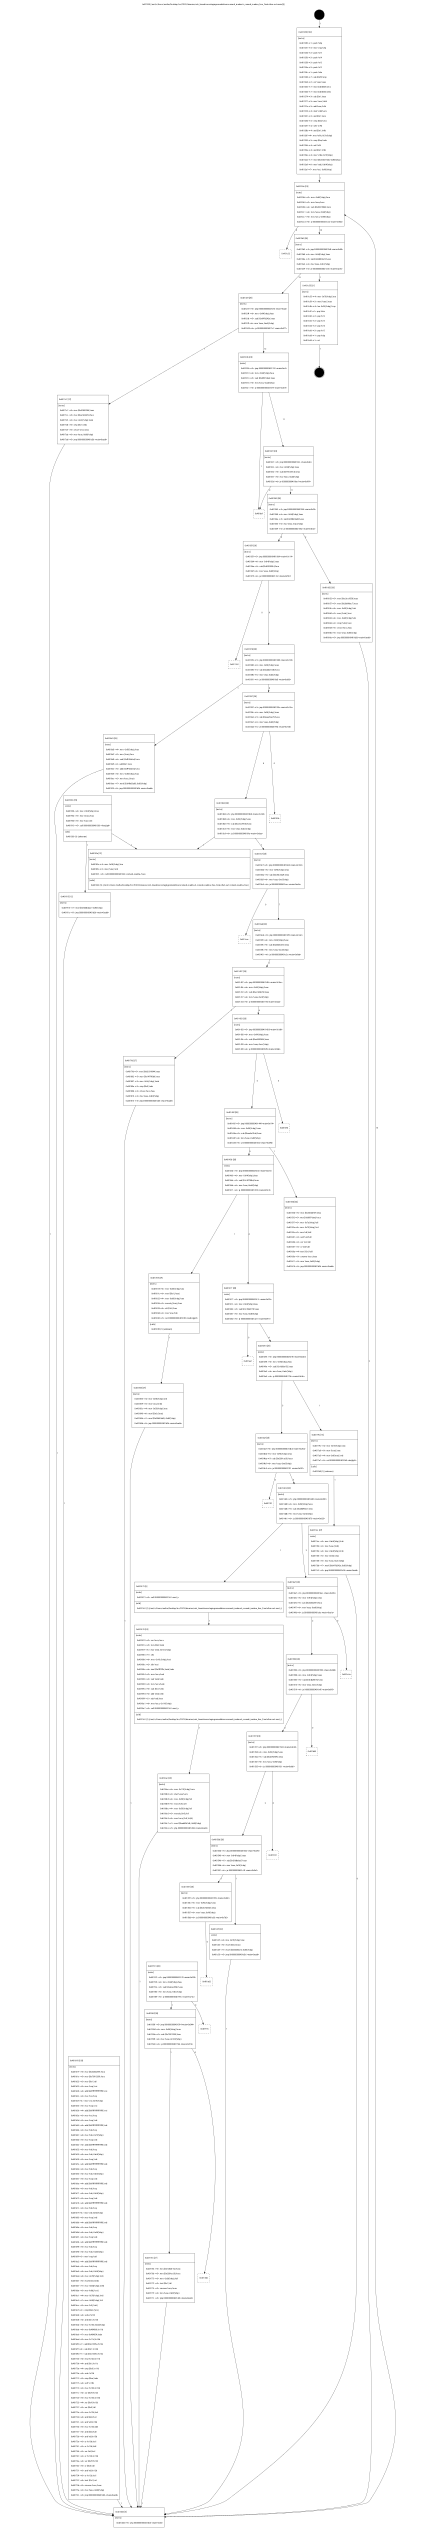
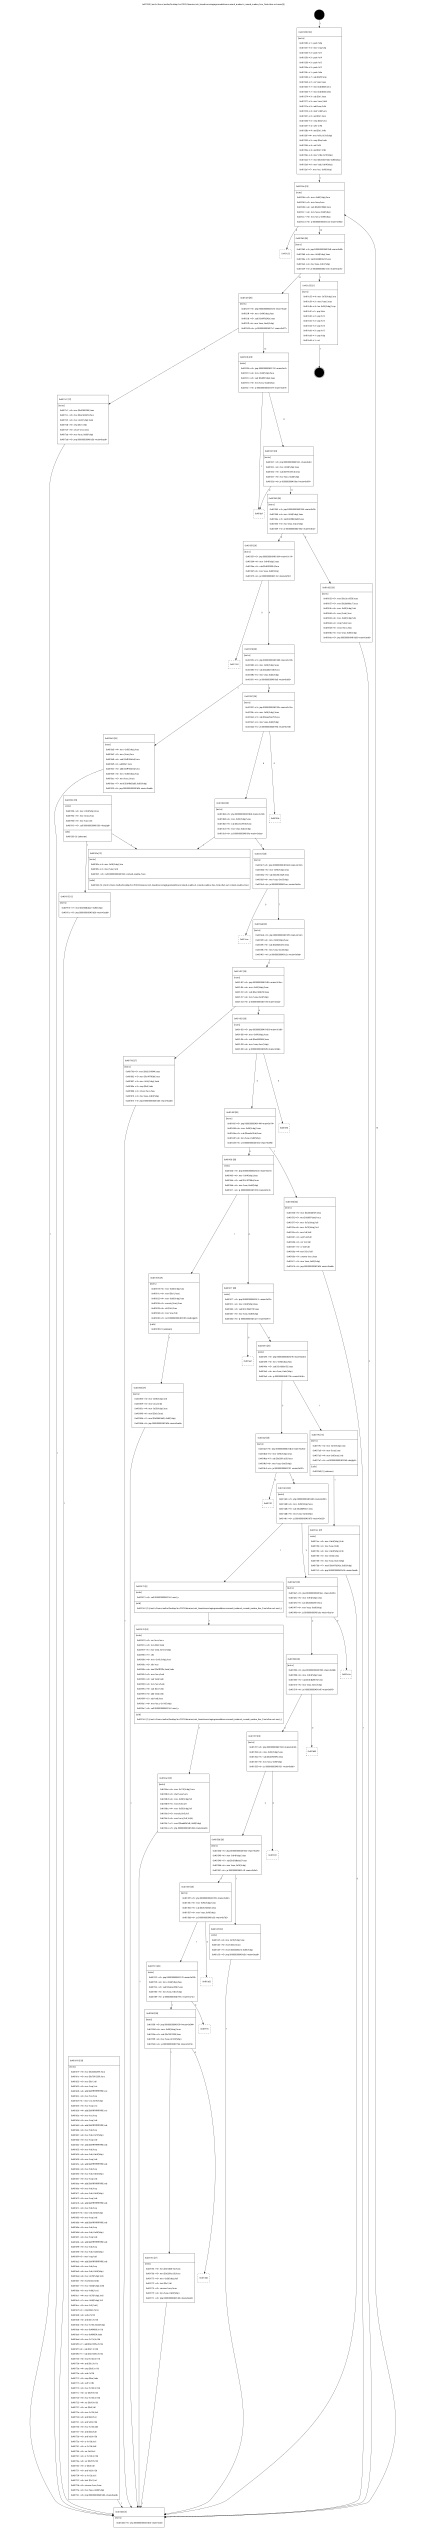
edge "0x401557 [28]" -> "0x401573 [28]": added, label "1"
edge "0x4015ed [44]" -> "0x401d26 [5]": added, label "1"
